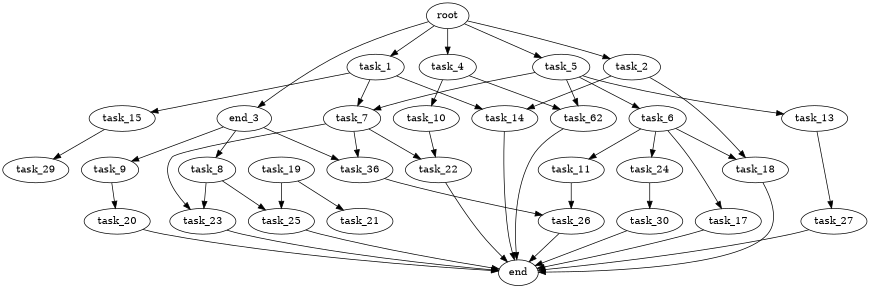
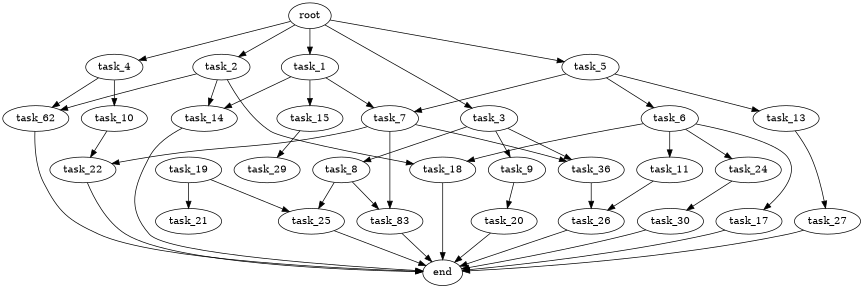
edge "task_5" -> "task_62": now "task_2" -> "task_62"
node "end_3": label "end_3" -> "task_3"
node "task_23": label "task_23" -> "task_83"
